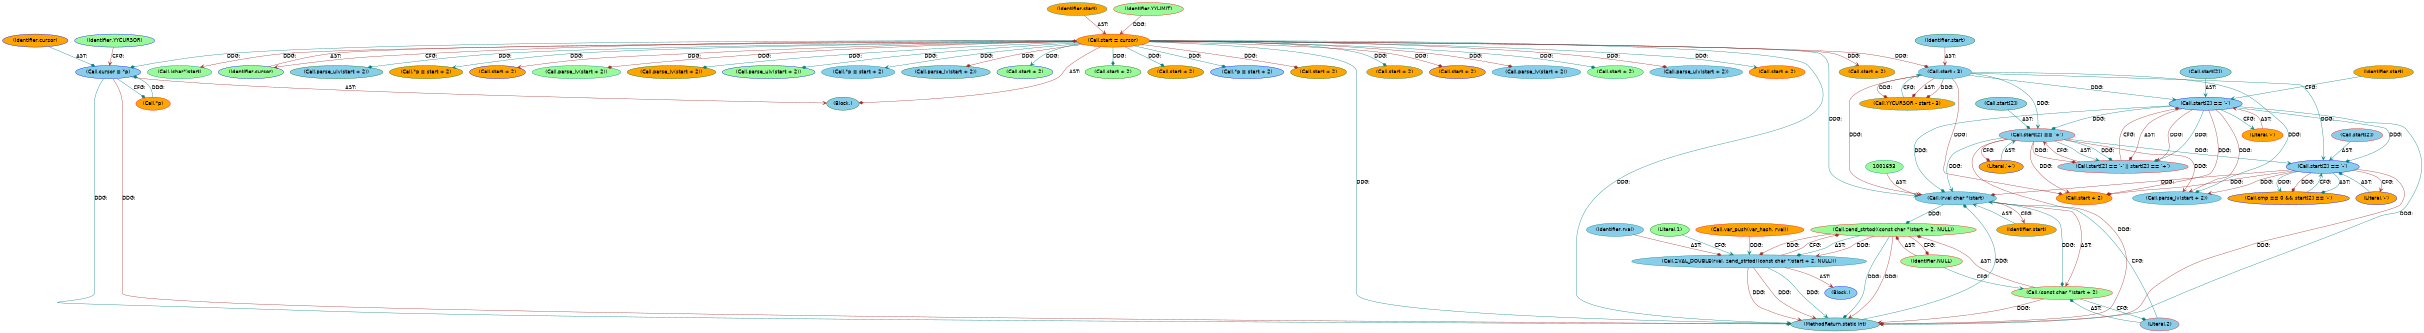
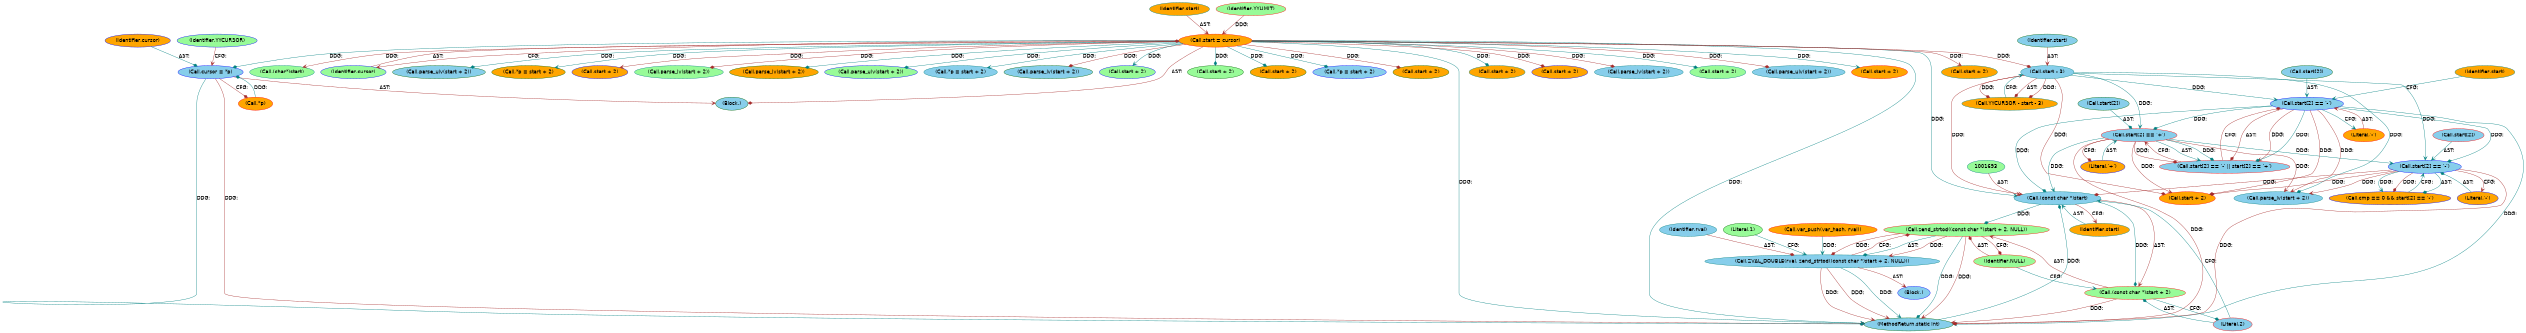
edge "(Call,cursor = *p)" -> "(Call,*p)": color teal -> brown
node "(Call,(rval char *)start)": label "(Call,(rval char *)start)" -> "(Call,(const char *)start)"
edge "(Call,(const char *)start + 2)" -> "(Call,zend_strtod((const char *)start + 2, NULL))": arrowhead diamond -> vee
